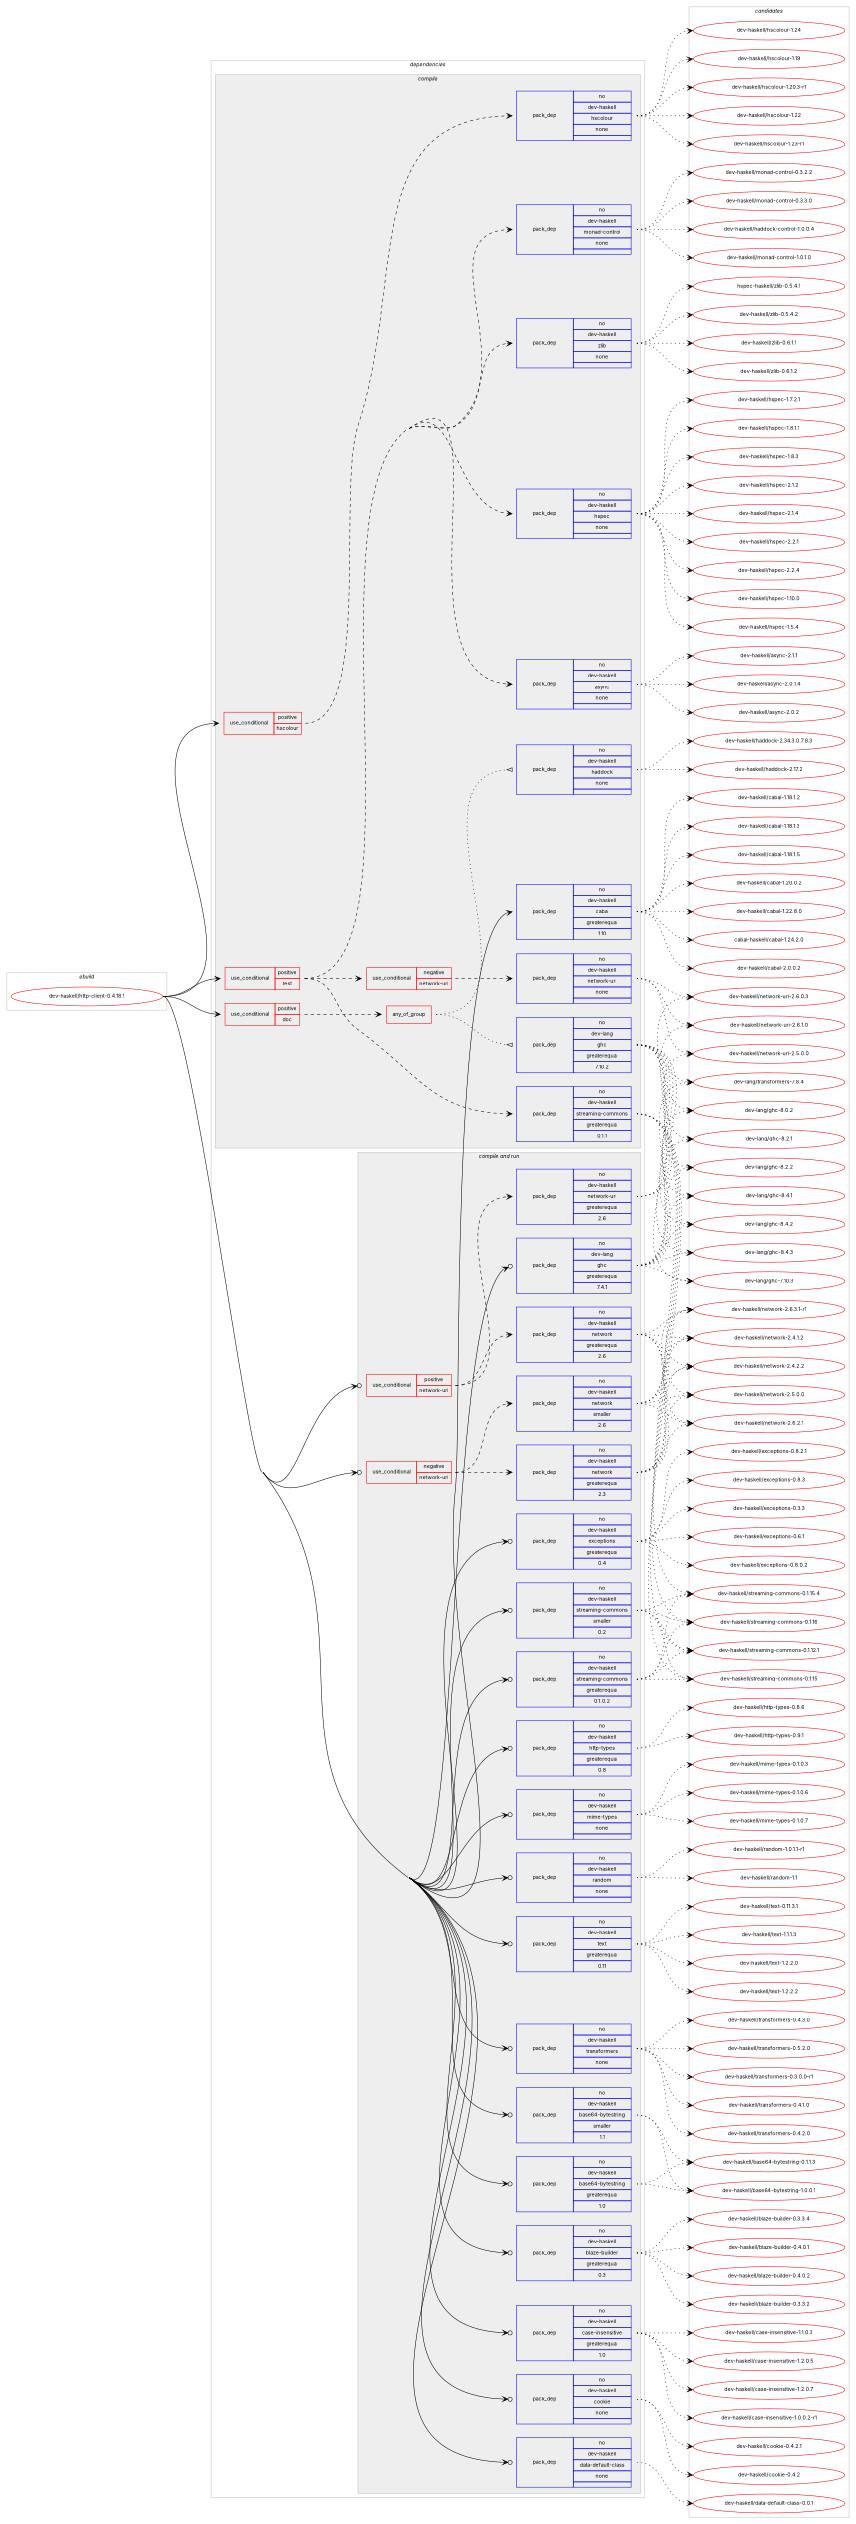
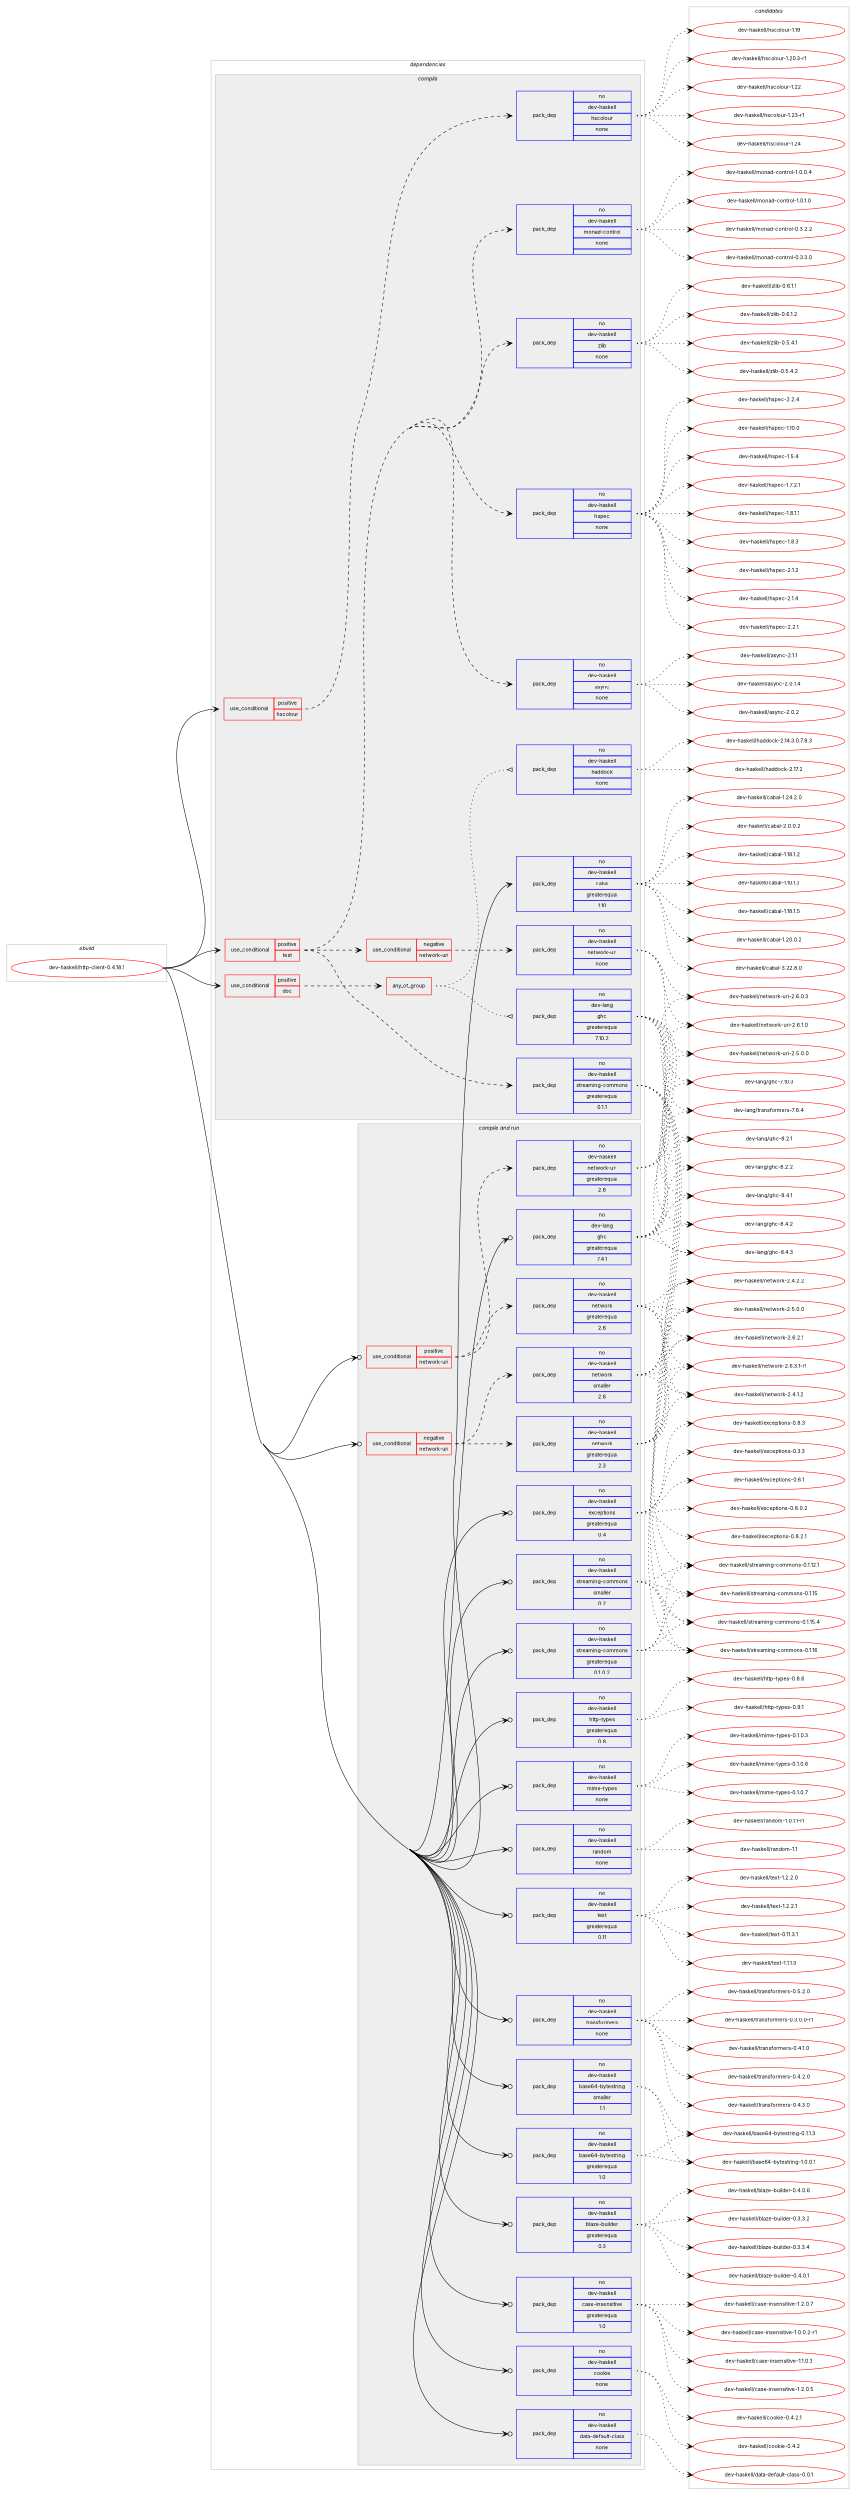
node "dev-haskell/haddock-control-1.0.0.4": label "dev-haskell/haddock-control-1.0.0.4" -> "dev-haskell/monad-control-1.0.0.4"
node "hspec-haskell/zlib-0.5.4.1": label "hspec-haskell/zlib-0.5.4.1" -> "dev-haskell/zlib-0.5.4.1"
node "dev-haskell/haddock-2.34.3.0.7.8.3": label "dev-haskell/haddock-2.34.3.0.7.8.3" -> "dev-haskell/haddock-2.14.3.0.7.8.3"
node "dev-haskell/cabal-1.18.1.3": label "dev-haskell/cabal-1.18.1.3" -> "dev-haskell/cabal-1.10.1.3"
node "dev-haskell/cabal-1.22.8.0": label "dev-haskell/cabal-1.22.8.0" -> "dev-haskell/cabal-3.22.8.0"
node "cabal-haskell/cabal-1.24.2.0": label "cabal-haskell/cabal-1.24.2.0" -> "dev-haskell/cabal-1.24.2.0"
node "dev-lang/ghc-8.0.2": removed
node "dev-haskell/text-1.2.2.2": label "dev-haskell/text-1.2.2.2" -> "dev-haskell/text-1.2.2.1"
node "dev-haskell/blaze-builder-0.4.0.2": label "dev-haskell/blaze-builder-0.4.0.2" -> "dev-haskell/blaze-builder-0.4.0.6"
